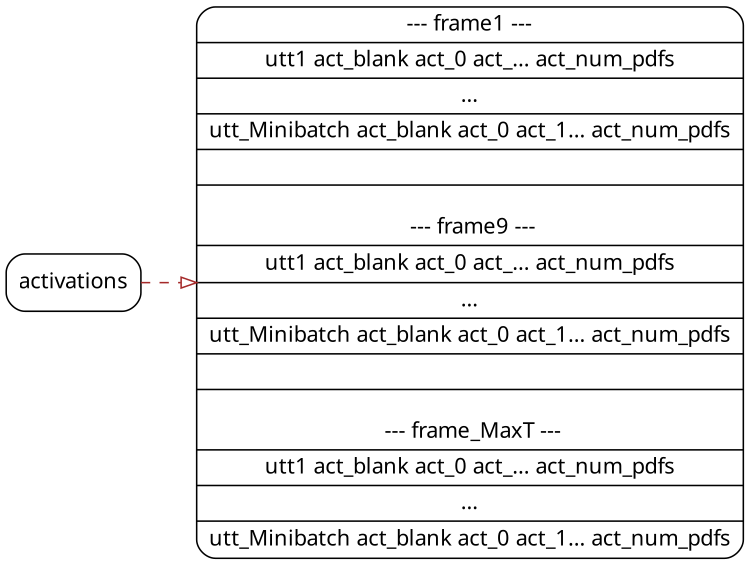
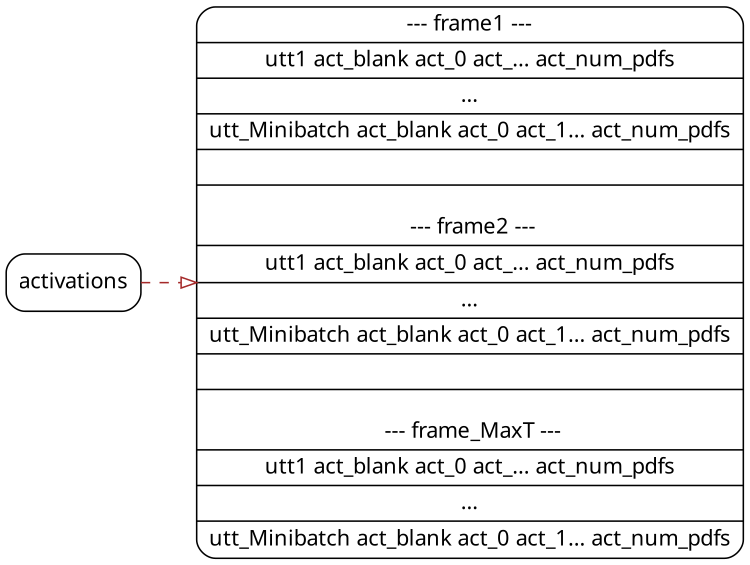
node "--- frame1 ---": text "--- frame9 ---" -> "--- frame2 ---"
